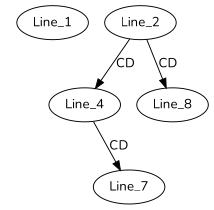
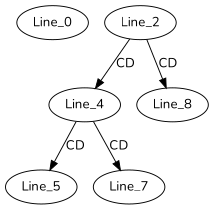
node "Line_1": label "Line_1" -> "Line_0"
node "Line_5": added
